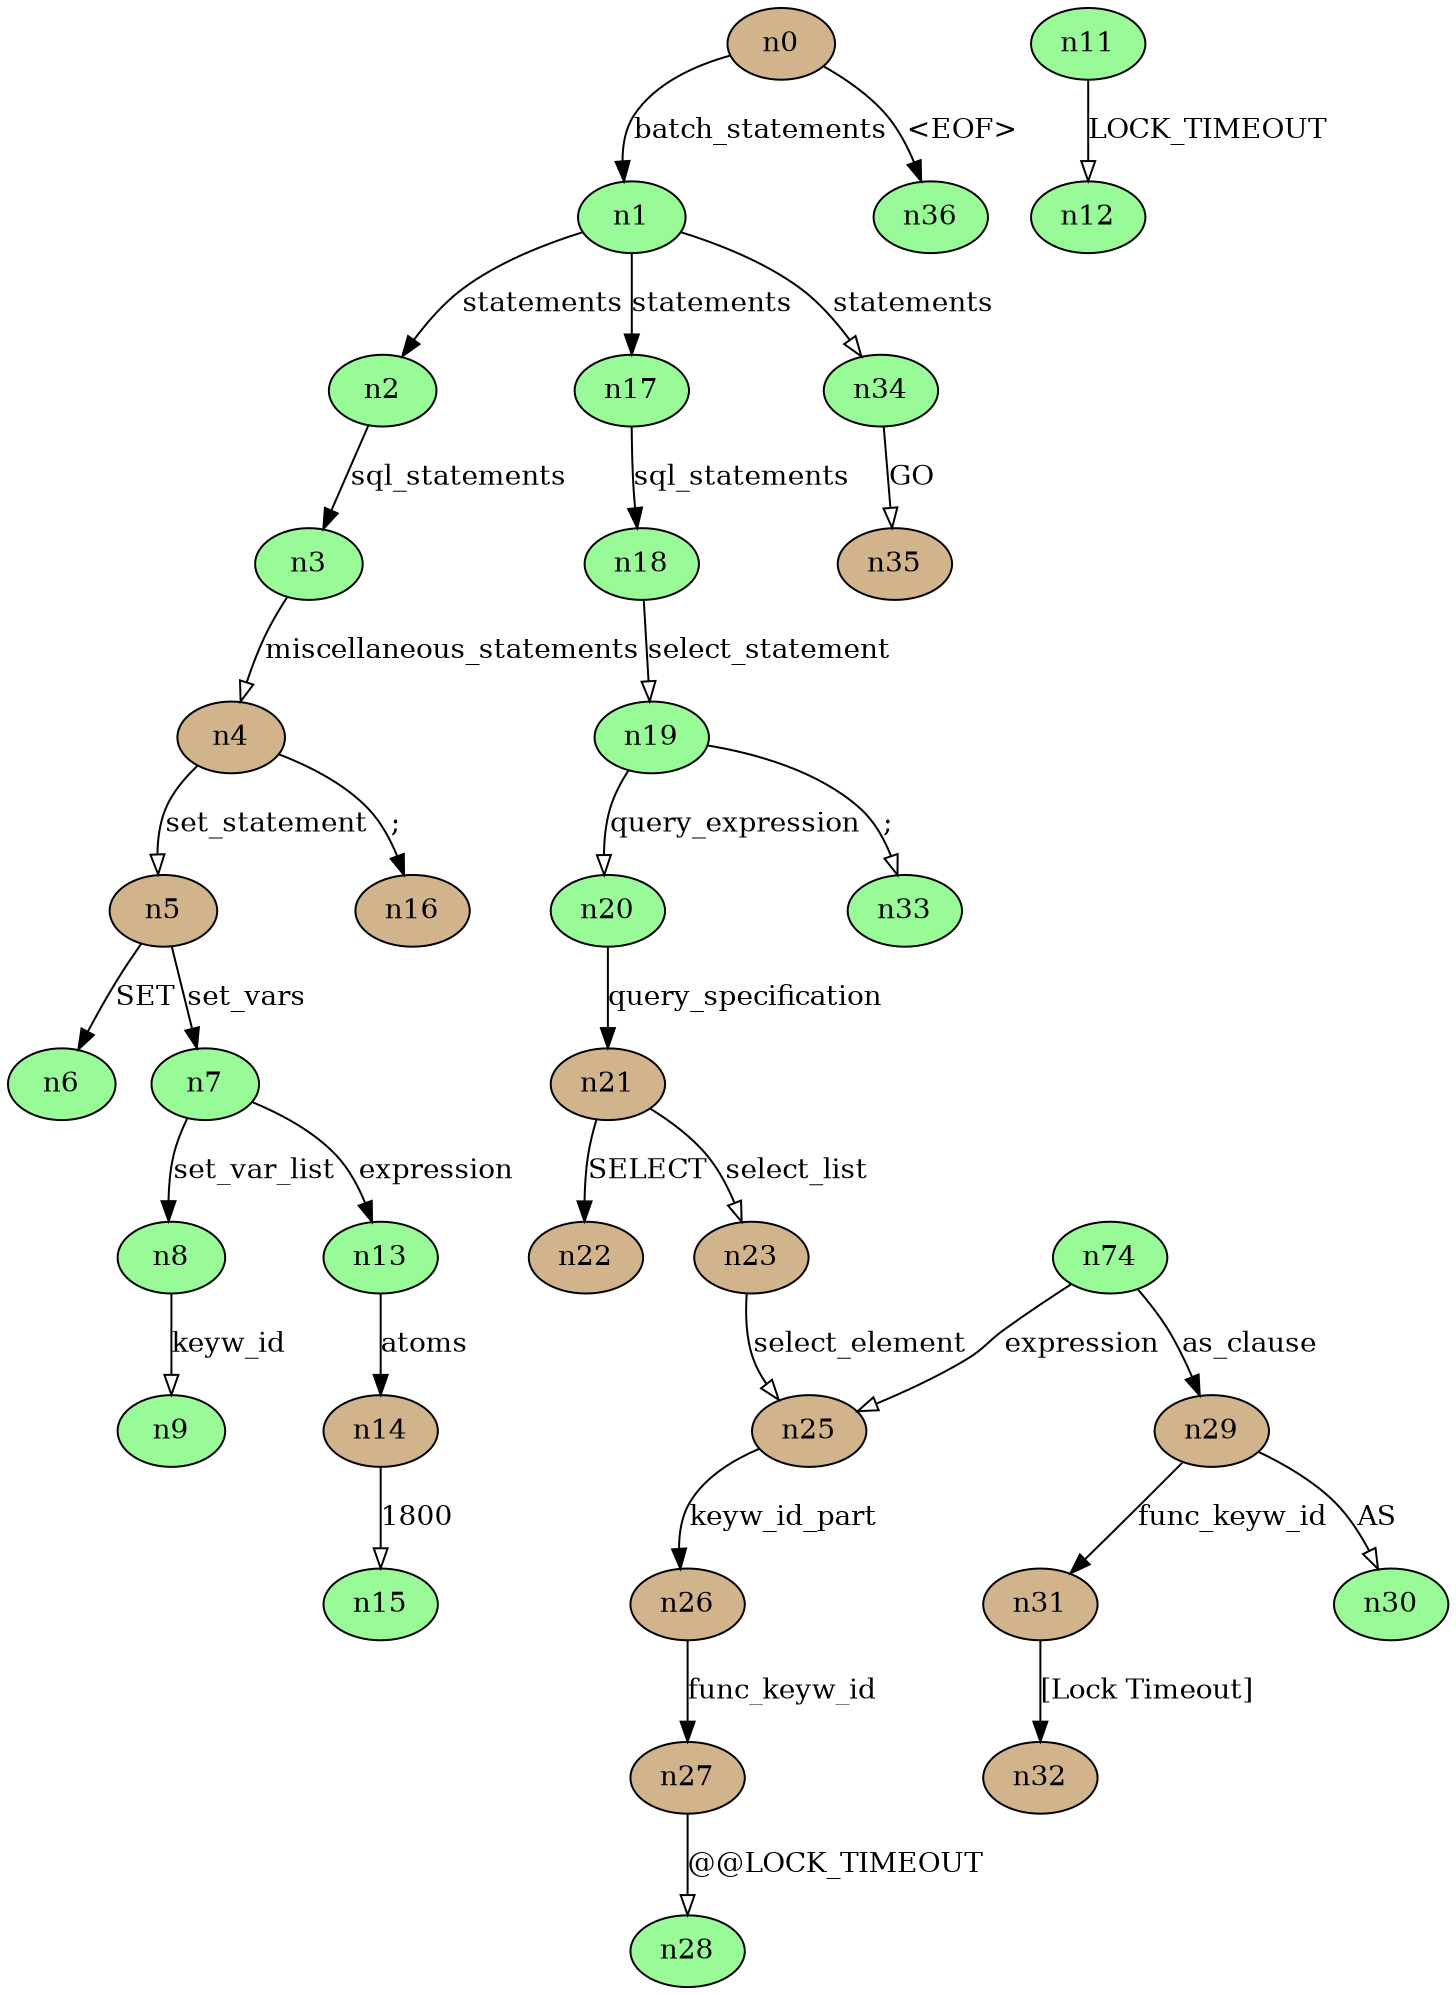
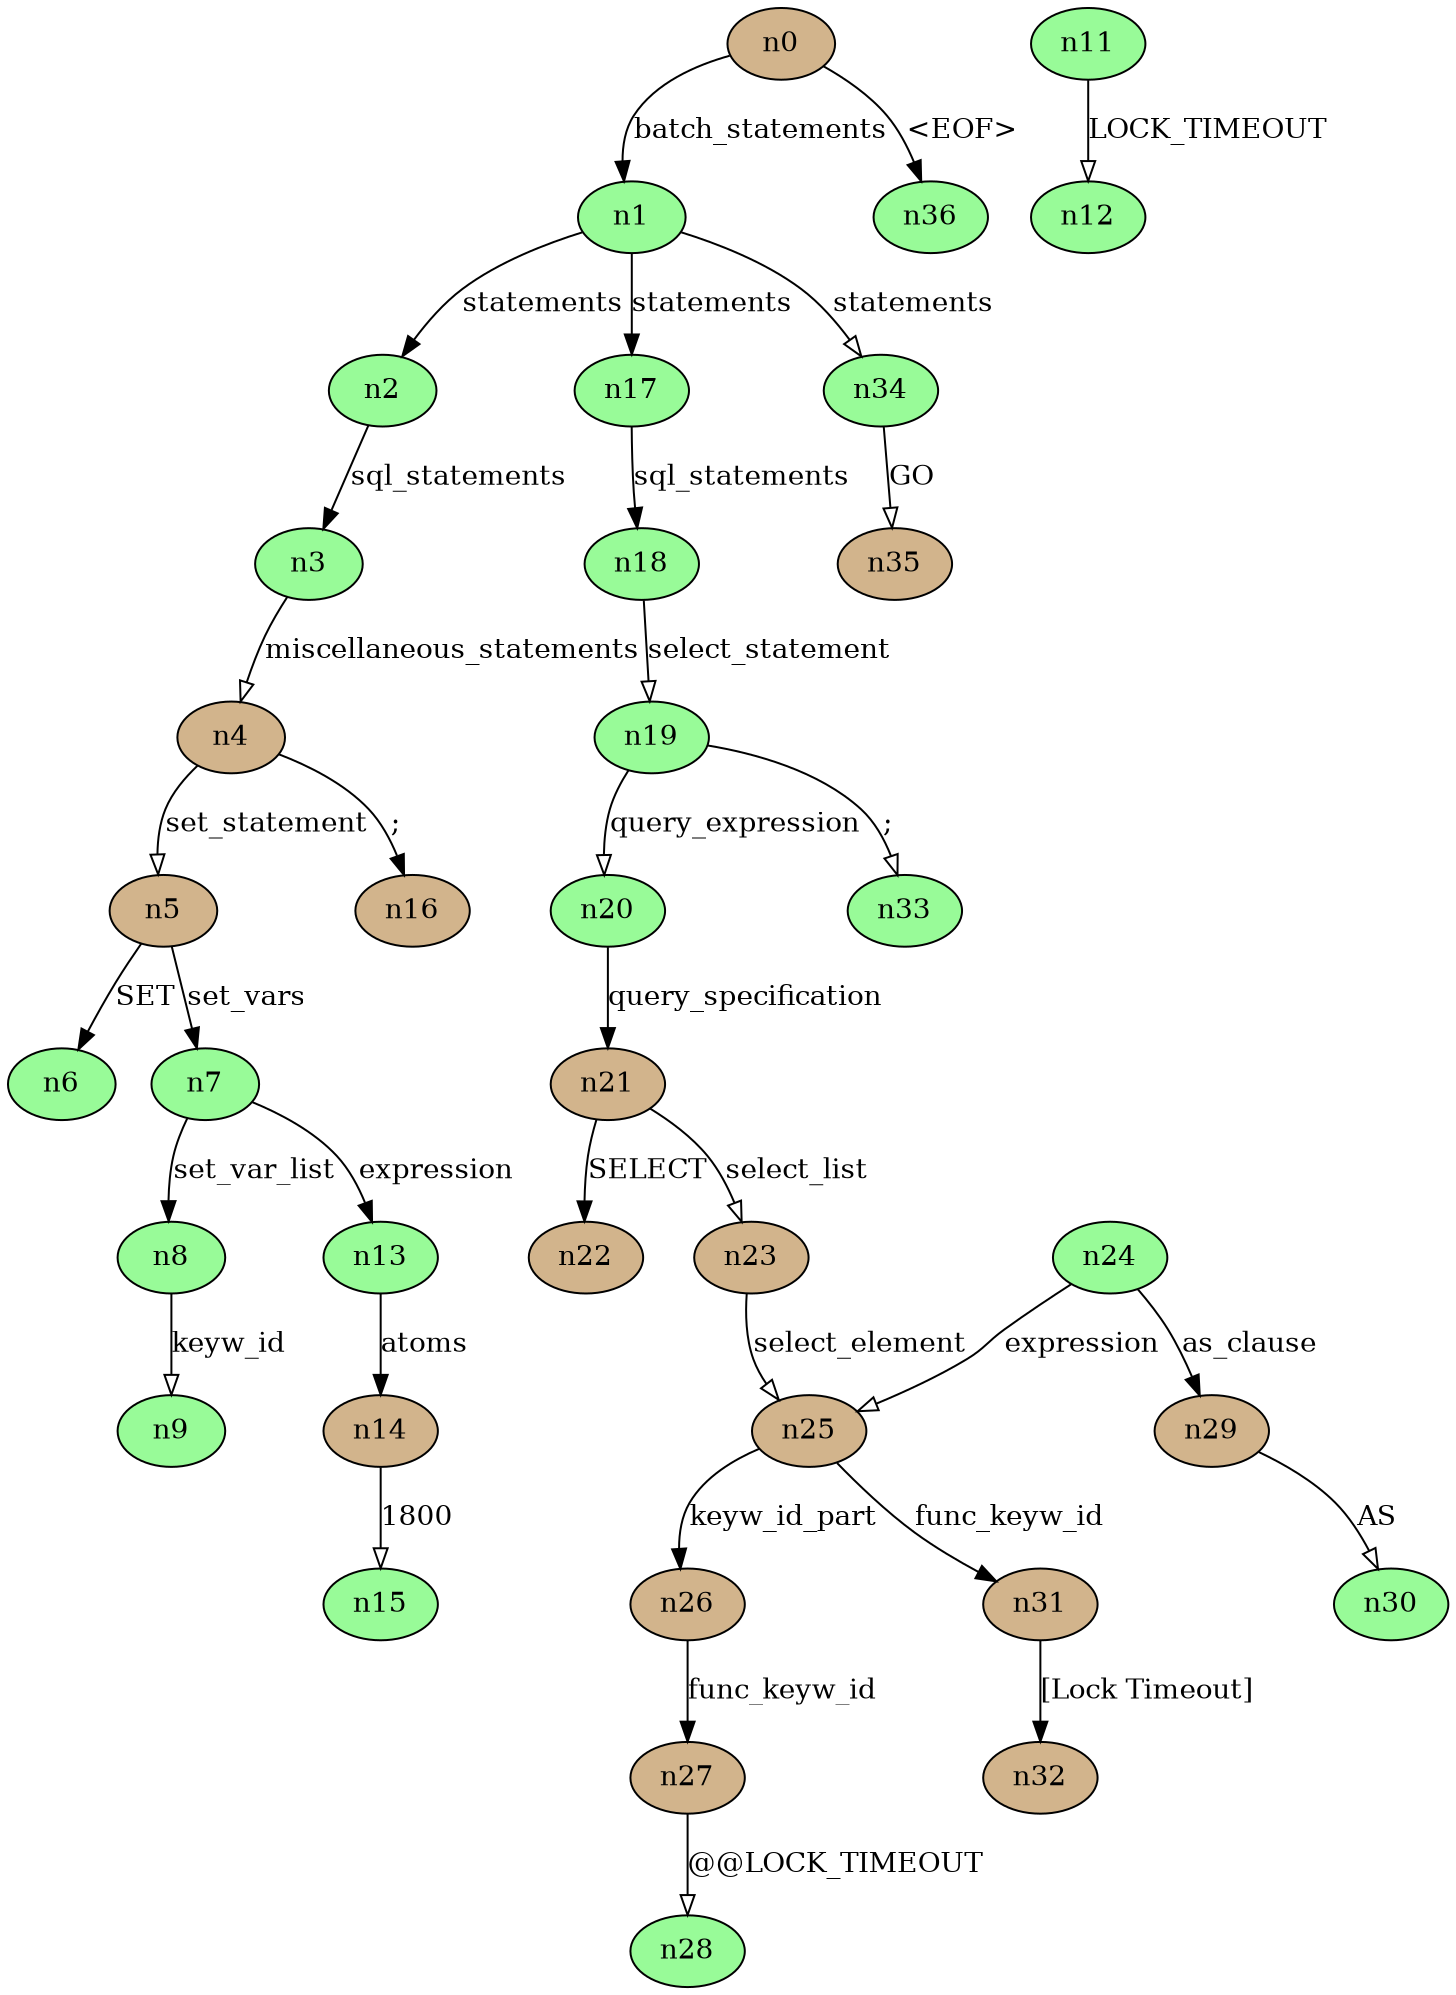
node "n74": label "n74" -> "n24"
edge "n29" -> "n31": now "n25" -> "n31"
